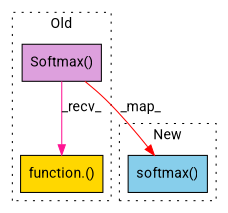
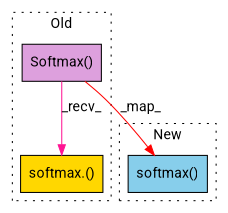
node "function.()": label "function.()" -> "softmax.()"
